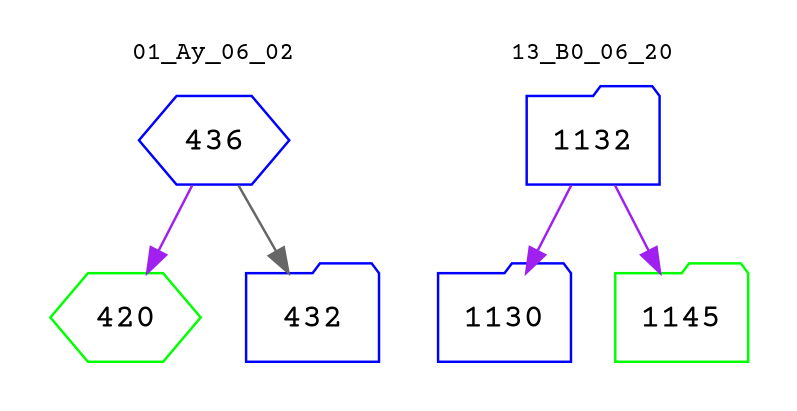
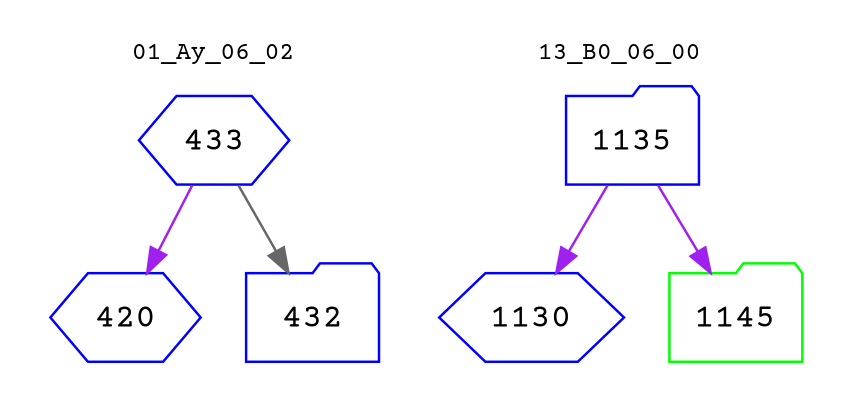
cluster "13_B0_06_20": label "13_B0_06_20" -> "13_B0_06_00"
node "436": label "436" -> "433"
node "1132": label "1132" -> "1135"
node "420": color green -> blue
node "1130": shape folder -> hexagon
